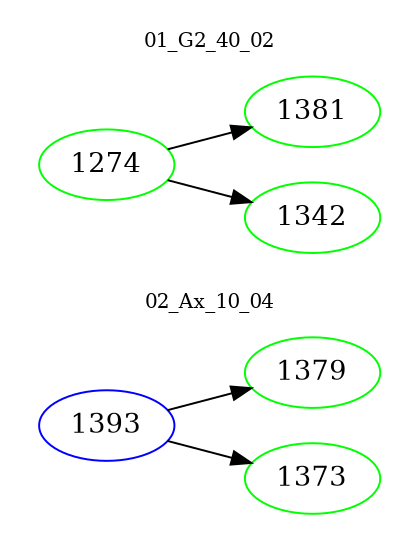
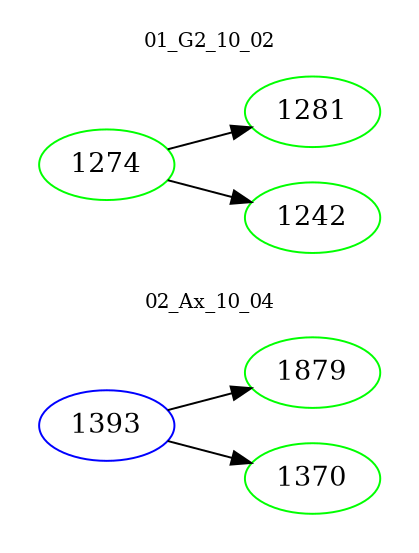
cluster "01_G2_40_02": label "01_G2_40_02" -> "01_G2_10_02"
node "1381": label "1381" -> "1281"
node "1342": label "1342" -> "1242"
node "1379": label "1379" -> "1879"
node "1373": label "1373" -> "1370"
